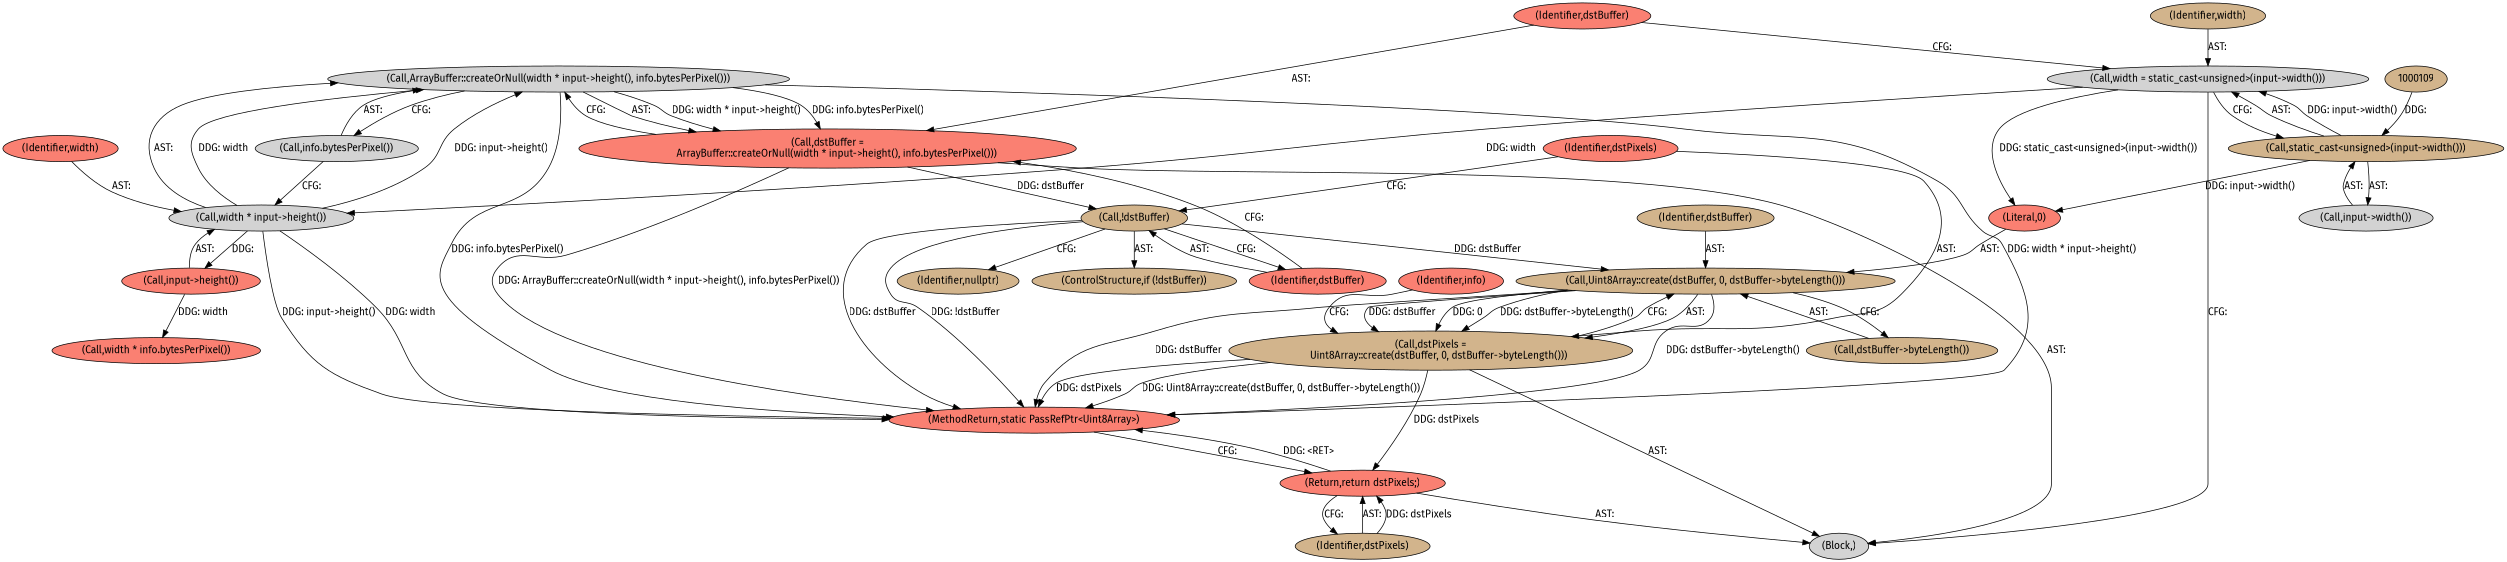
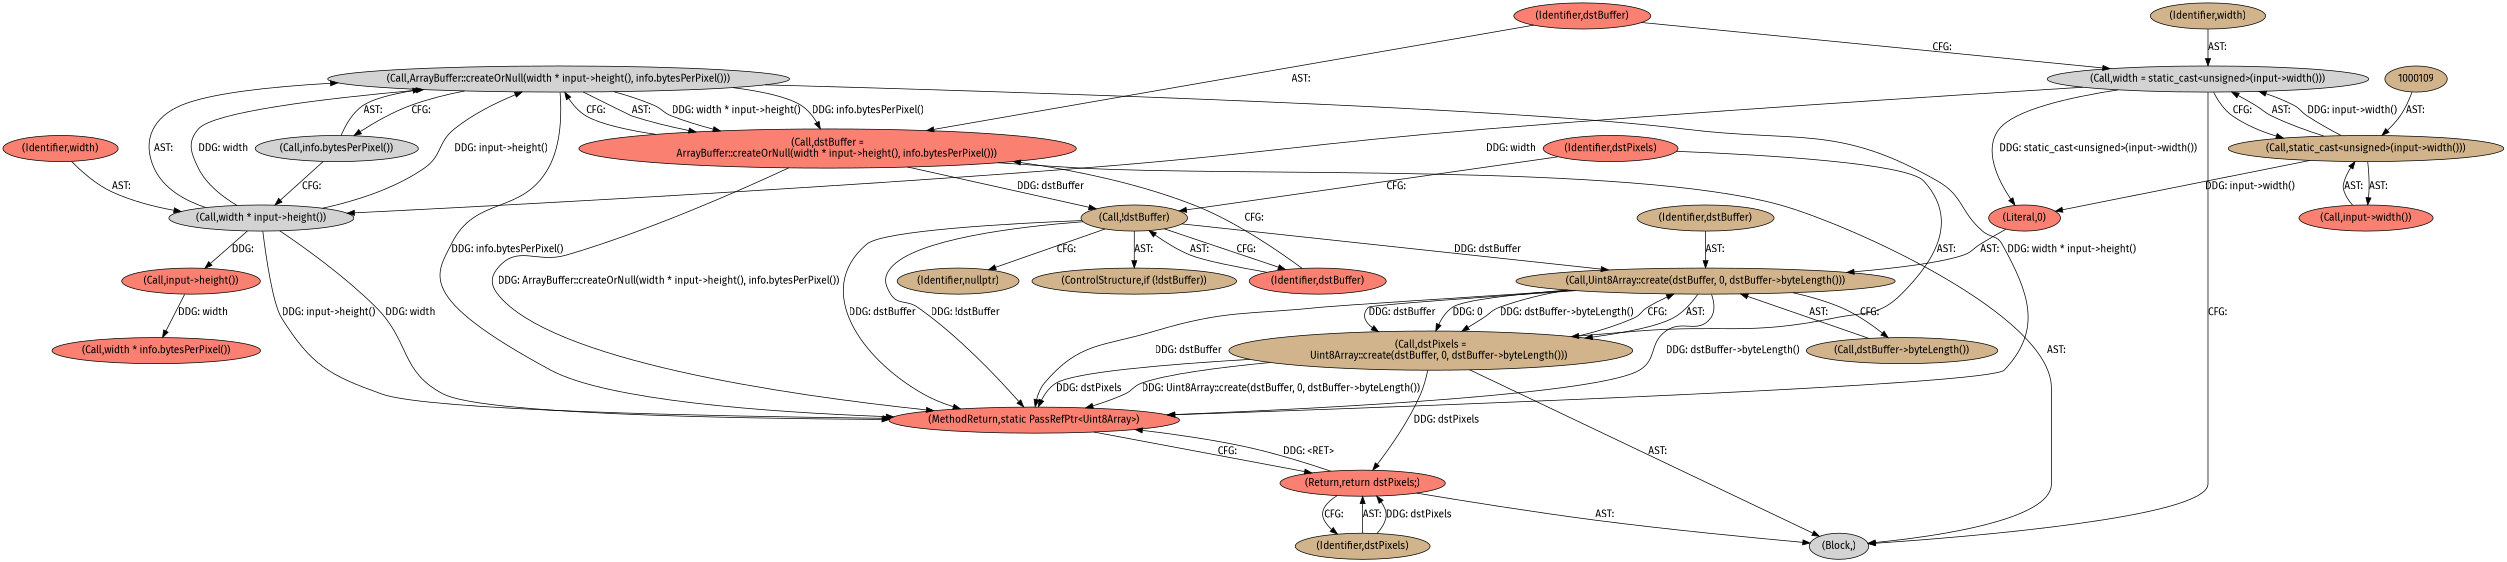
edge "1000109" -> "(Call,static_cast<unsigned>(input->width()))": label "DDG: " -> "AST: "
node "(Call,input->width())": fillcolor lightgrey -> salmon
edge "(Call,input->height())" -> "(Call,width * input->height())": removed, label "AST:"
node "(Identifier,info)": removed
